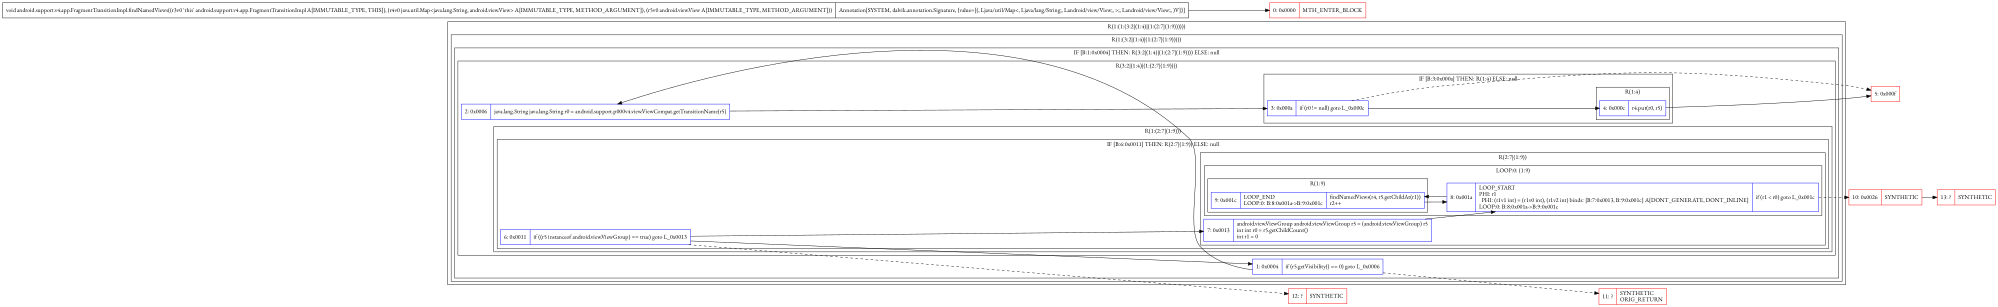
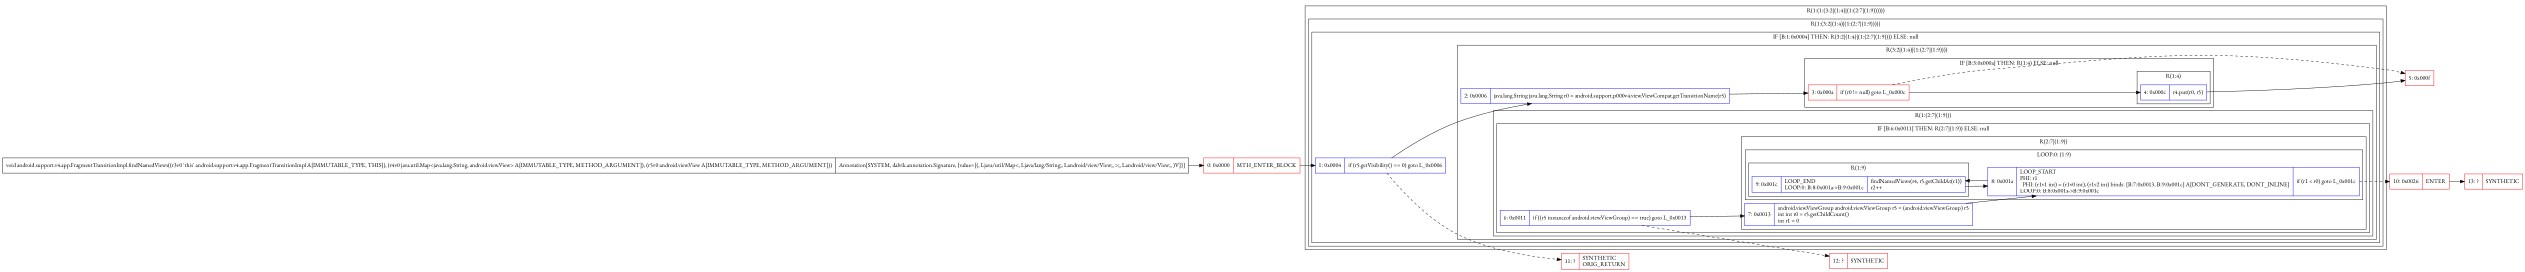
node "3: 0x000a": color blue -> red
node "10: 0x0026": text "SYNTHETIC" -> "ENTER"
edge "6: 0x0011" -> "1: 0x0004": now "0: 0x0000" -> "1: 0x0004"
